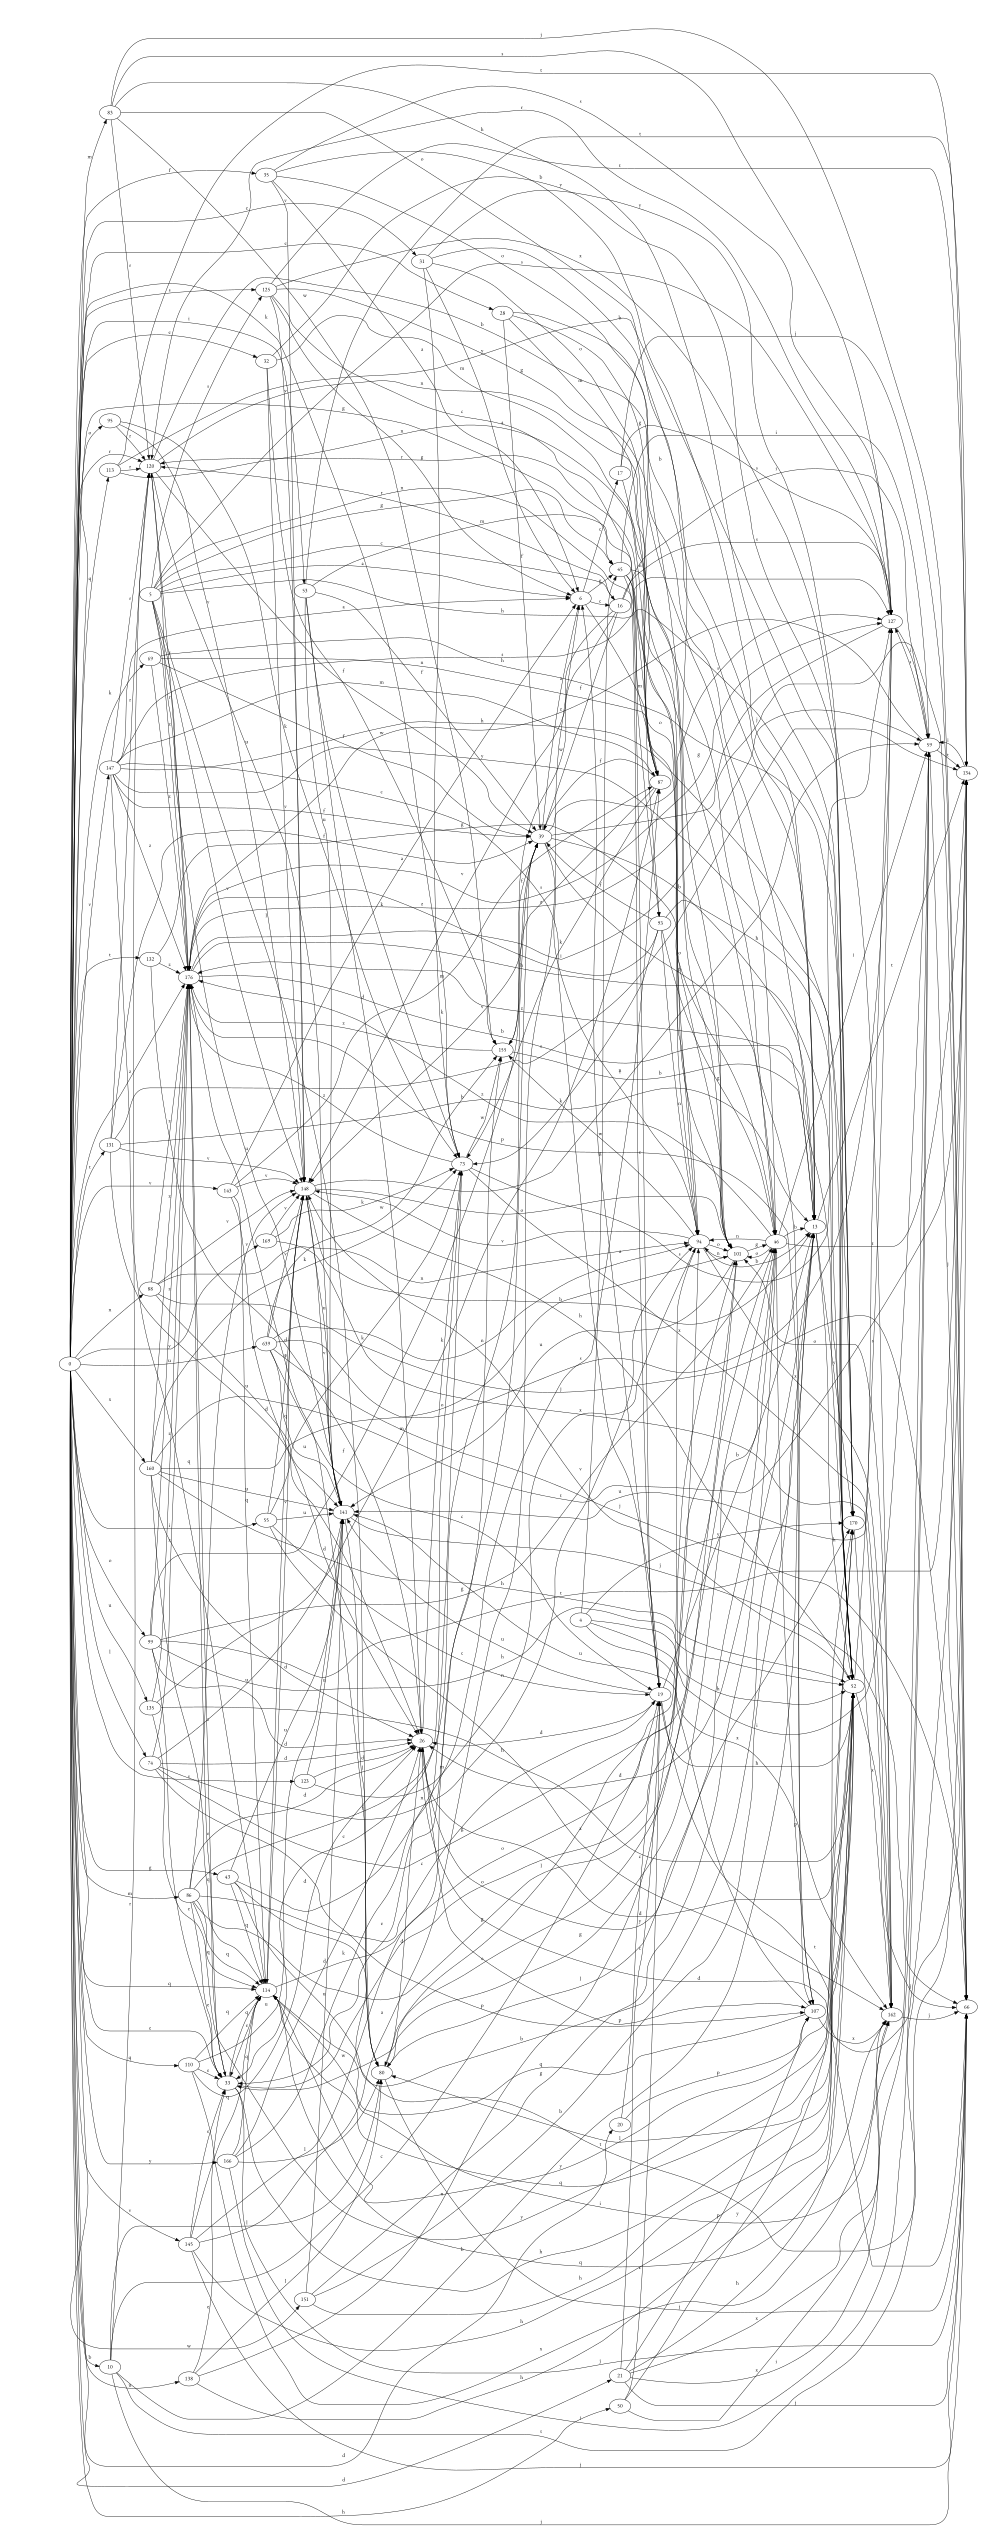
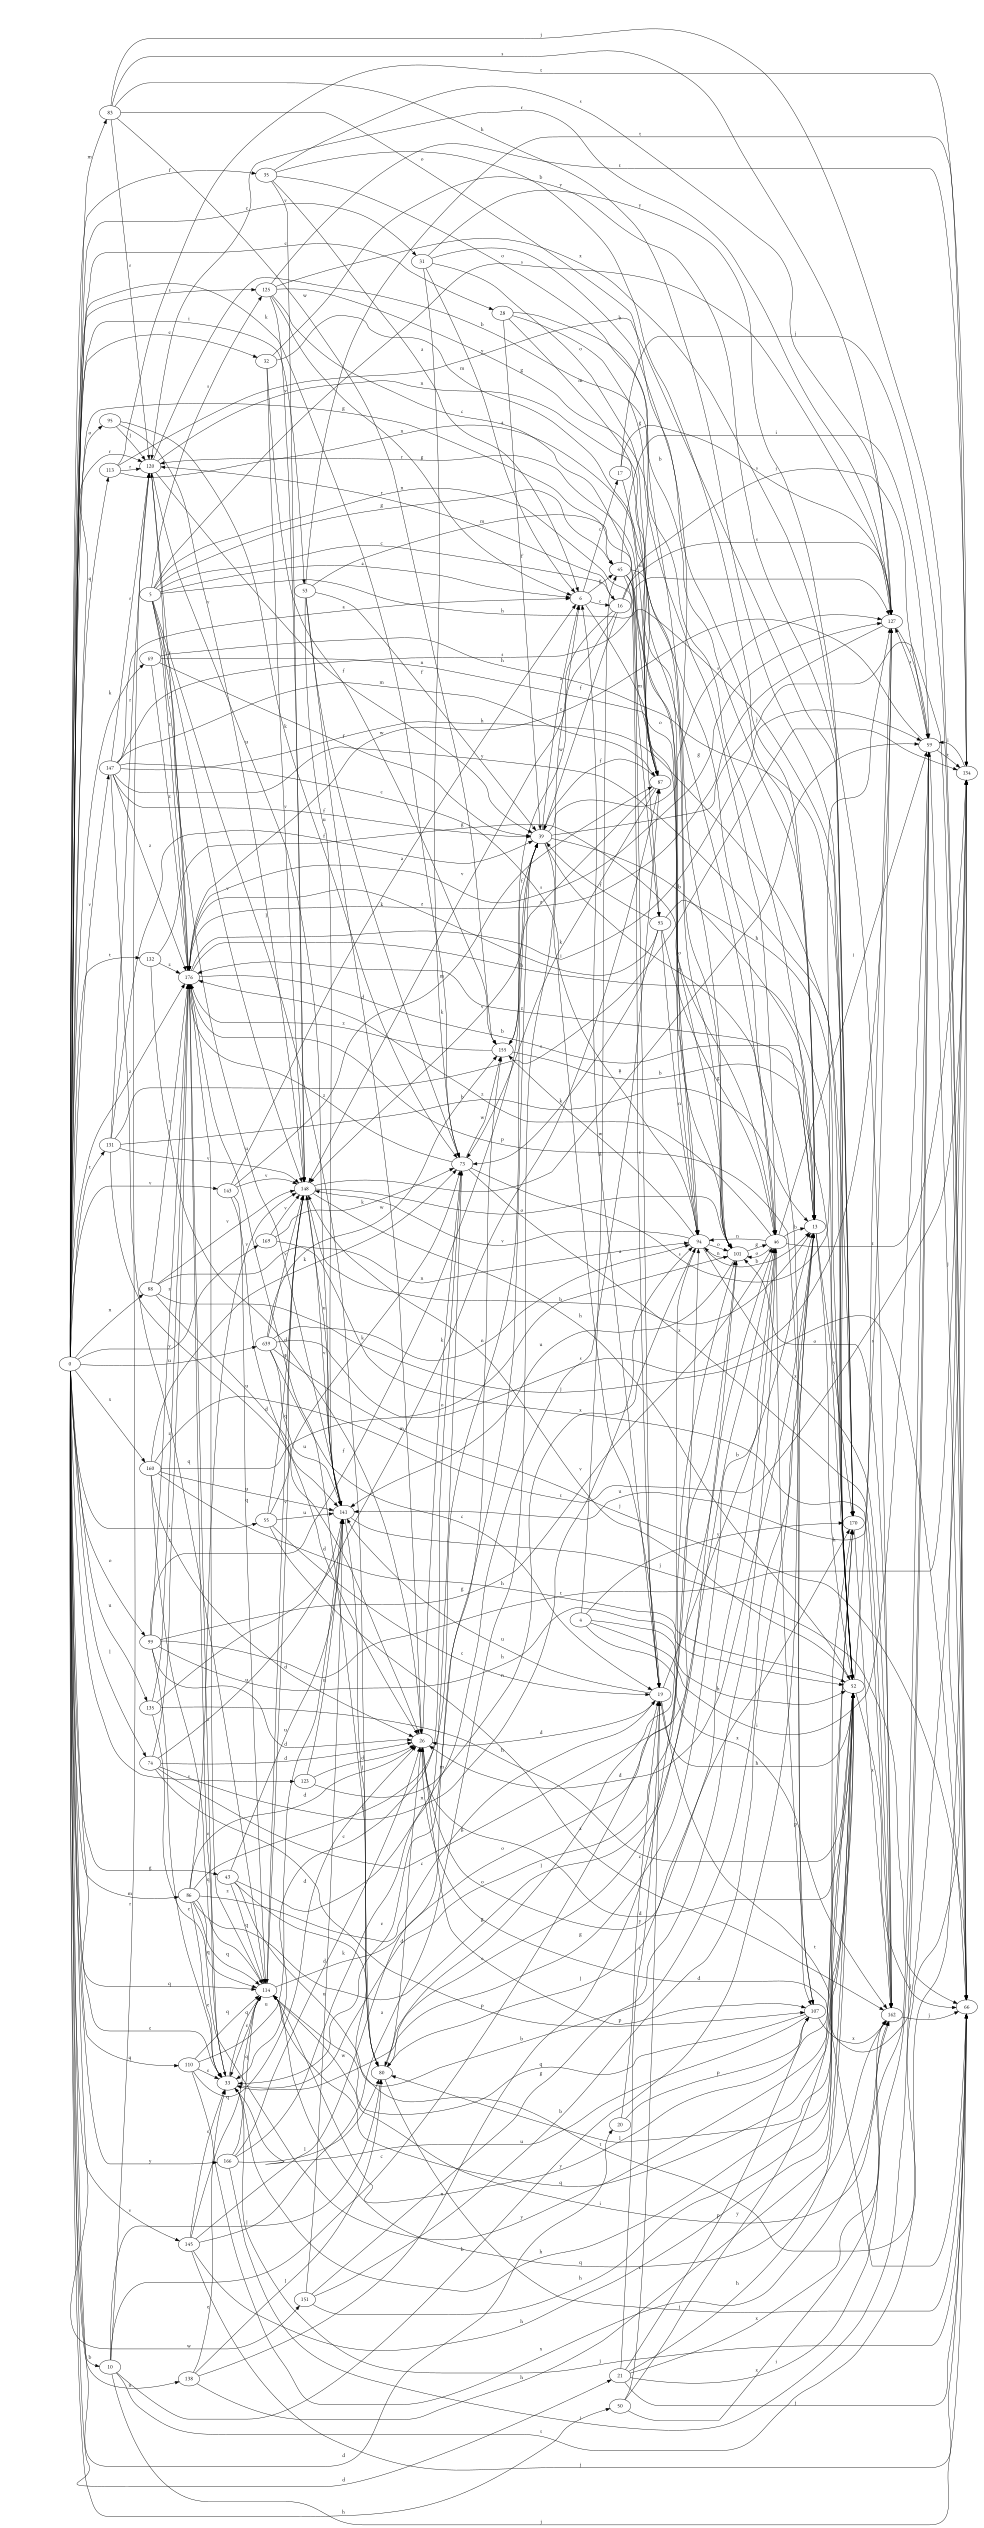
edge "95" -> "120": label "r" -> "l"
edge "13" -> "134": removed, label "t"
edge "160" -> "176": now "114" -> "176"
edge "107" -> "141": now "107" -> "33"
